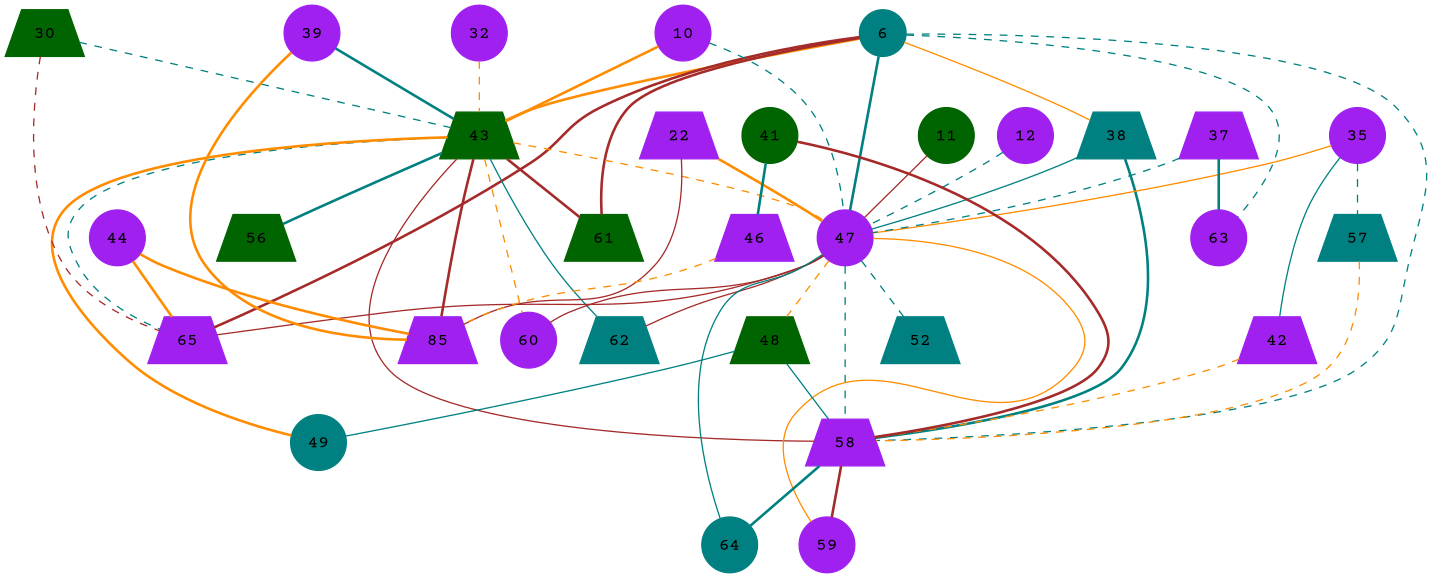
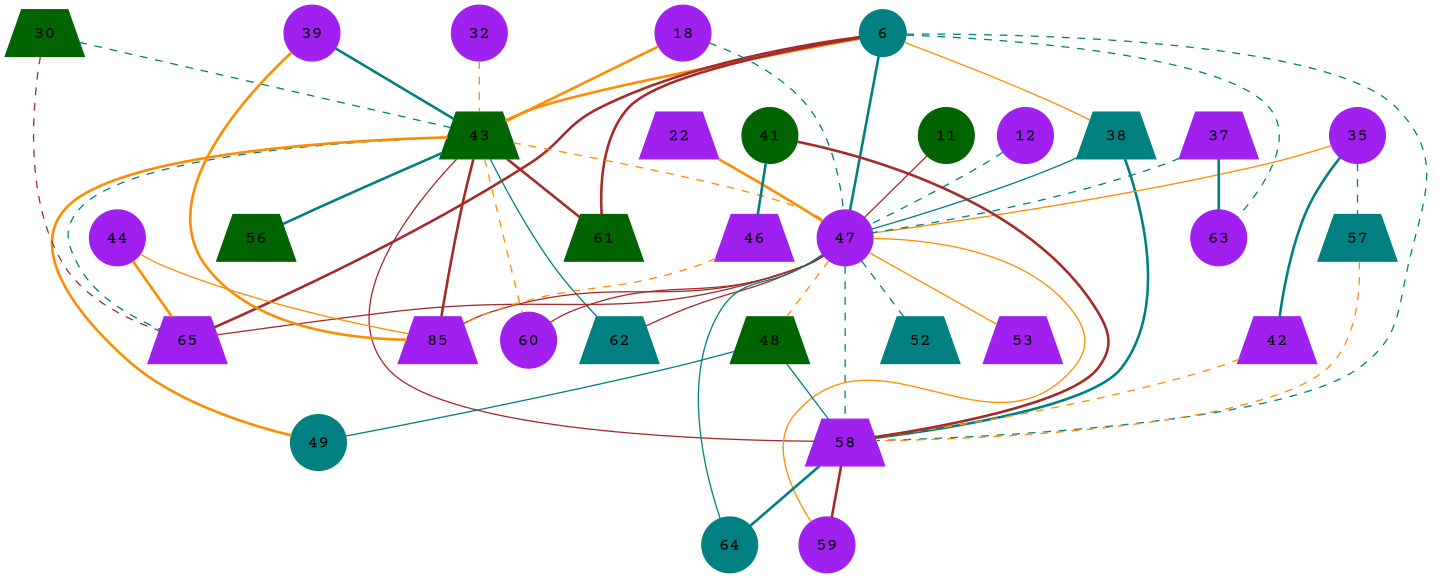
node "10": label "10" -> "18"
edge "35" -- "42": style solid -> bold
edge "22" -- "85": now "47" -- "85"
edge "44" -- "85": style bold -> solid
node "53": added
